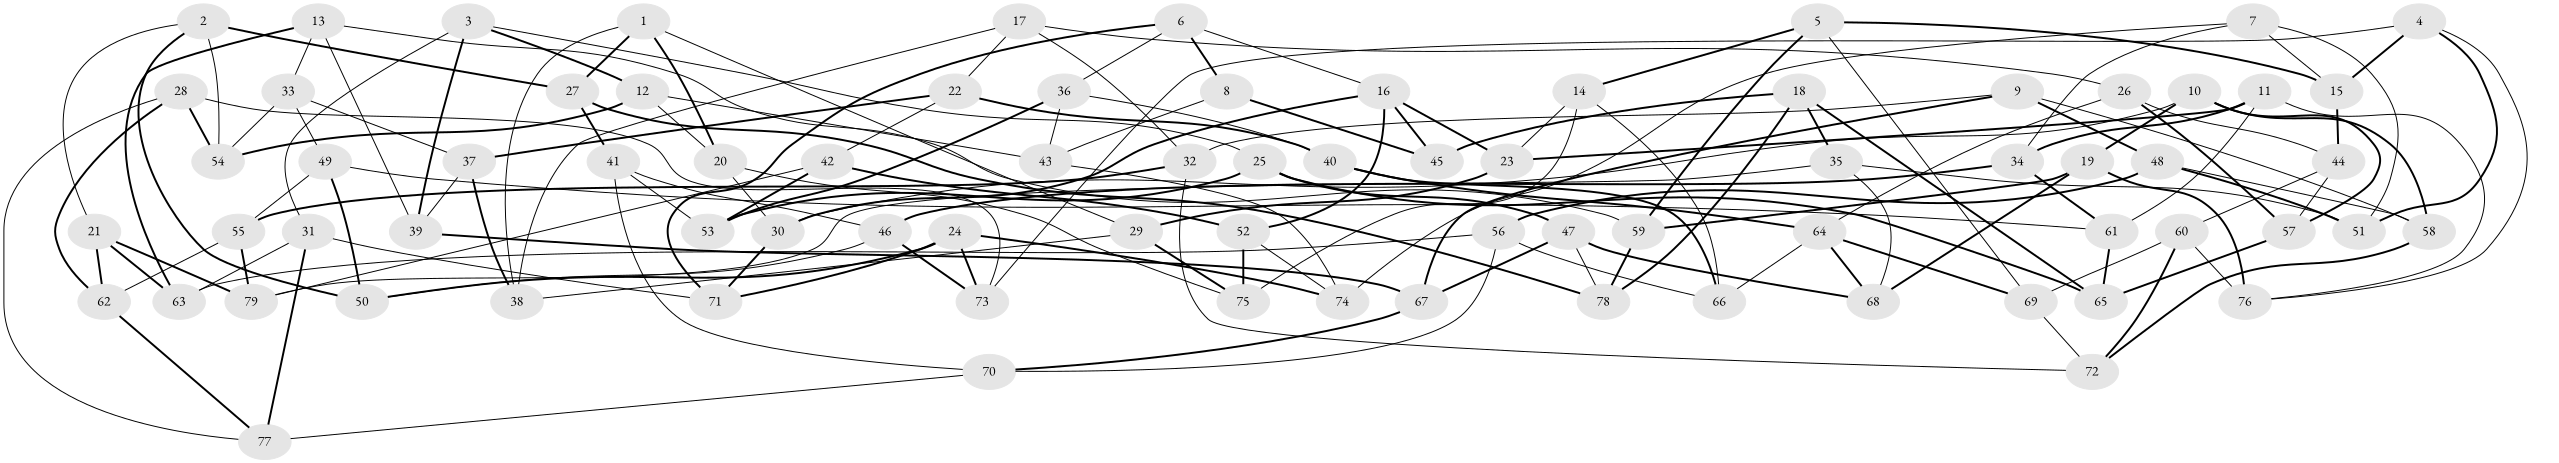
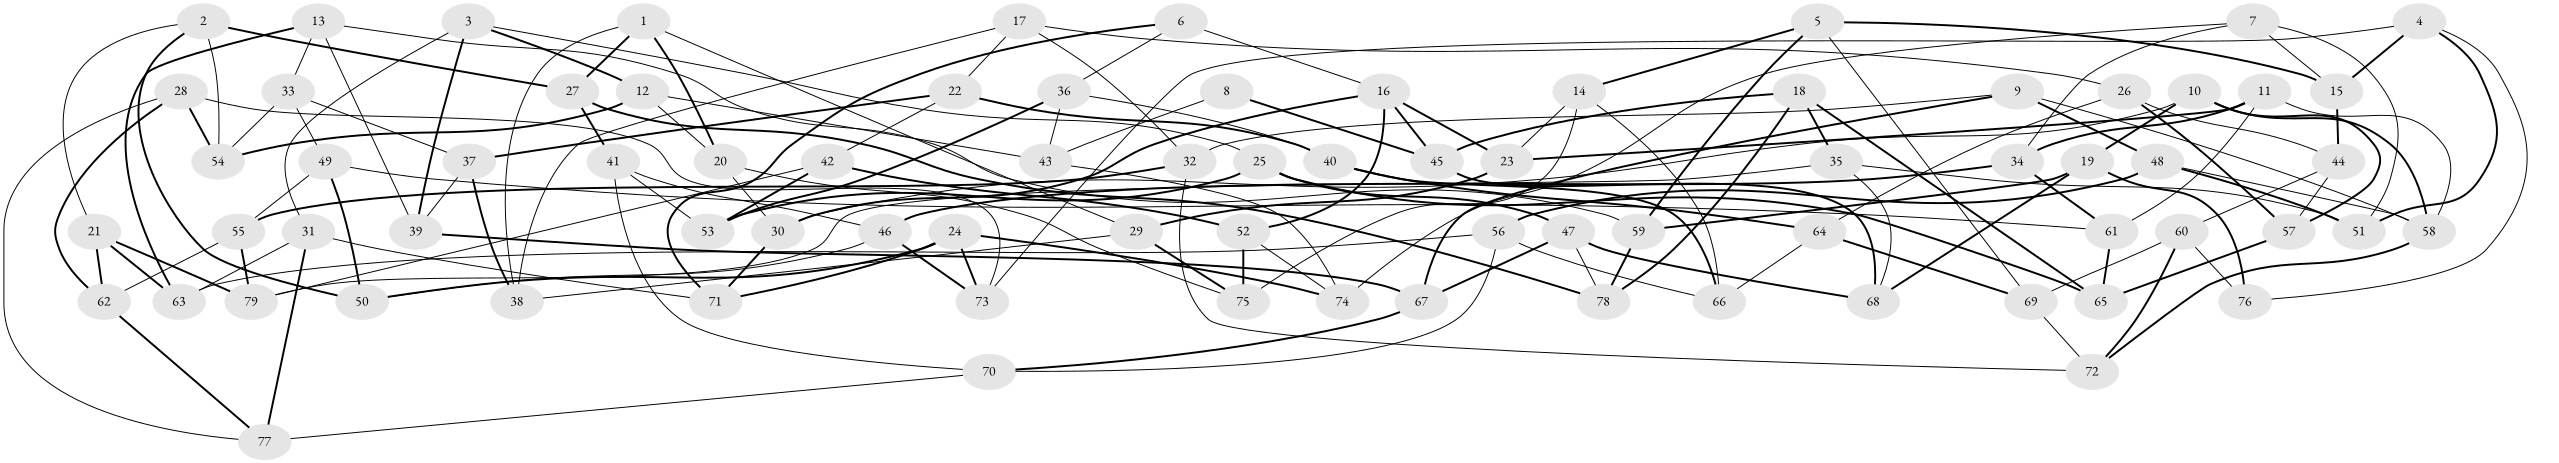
edge "6" -- "8": removed
edge "11" -- "76": now "11" -- "58"
edge "64" -- "68": now "45" -- "68"
